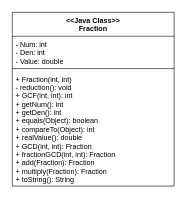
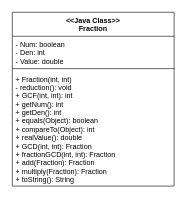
node "- Num: int - Den: int - Value: double": label "- Num: int - Den: int - Value: double" -> "- Num: boolean - Den: int - Value: double"
